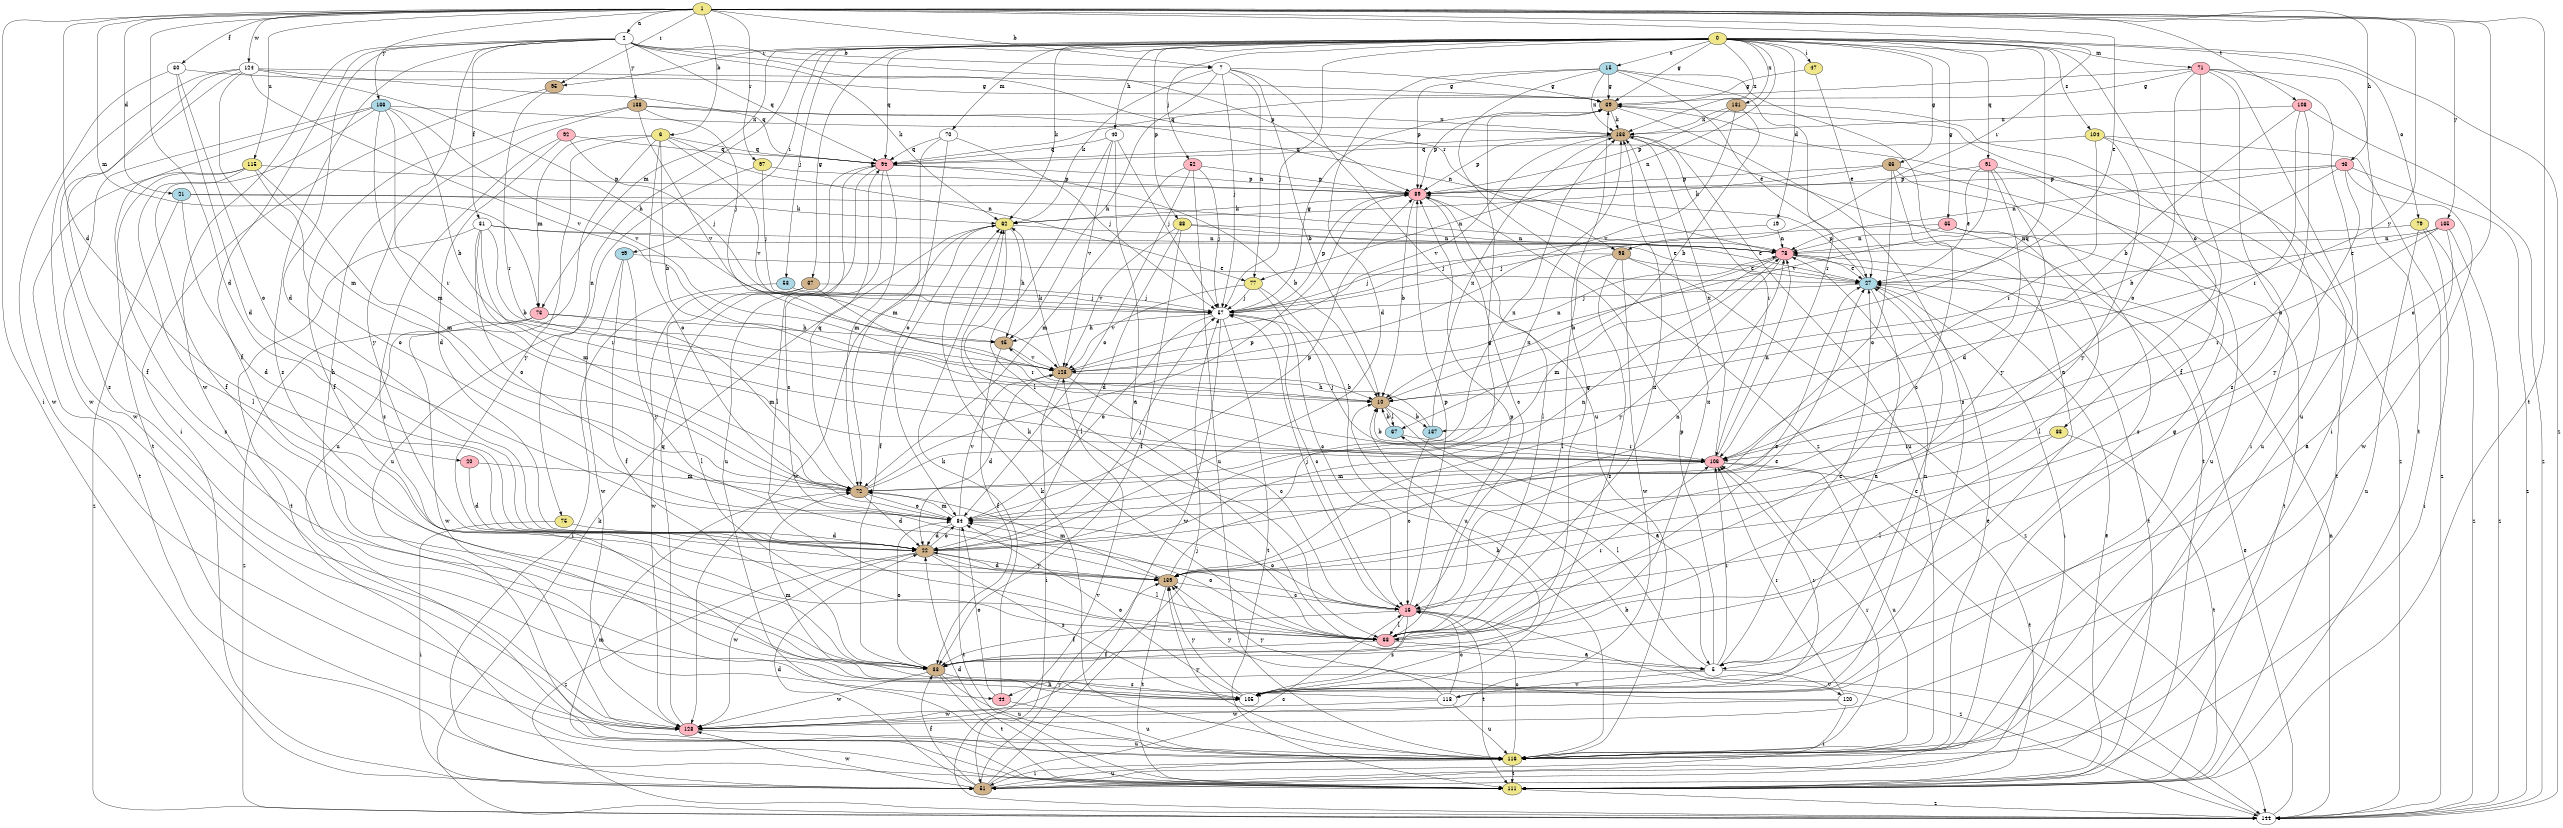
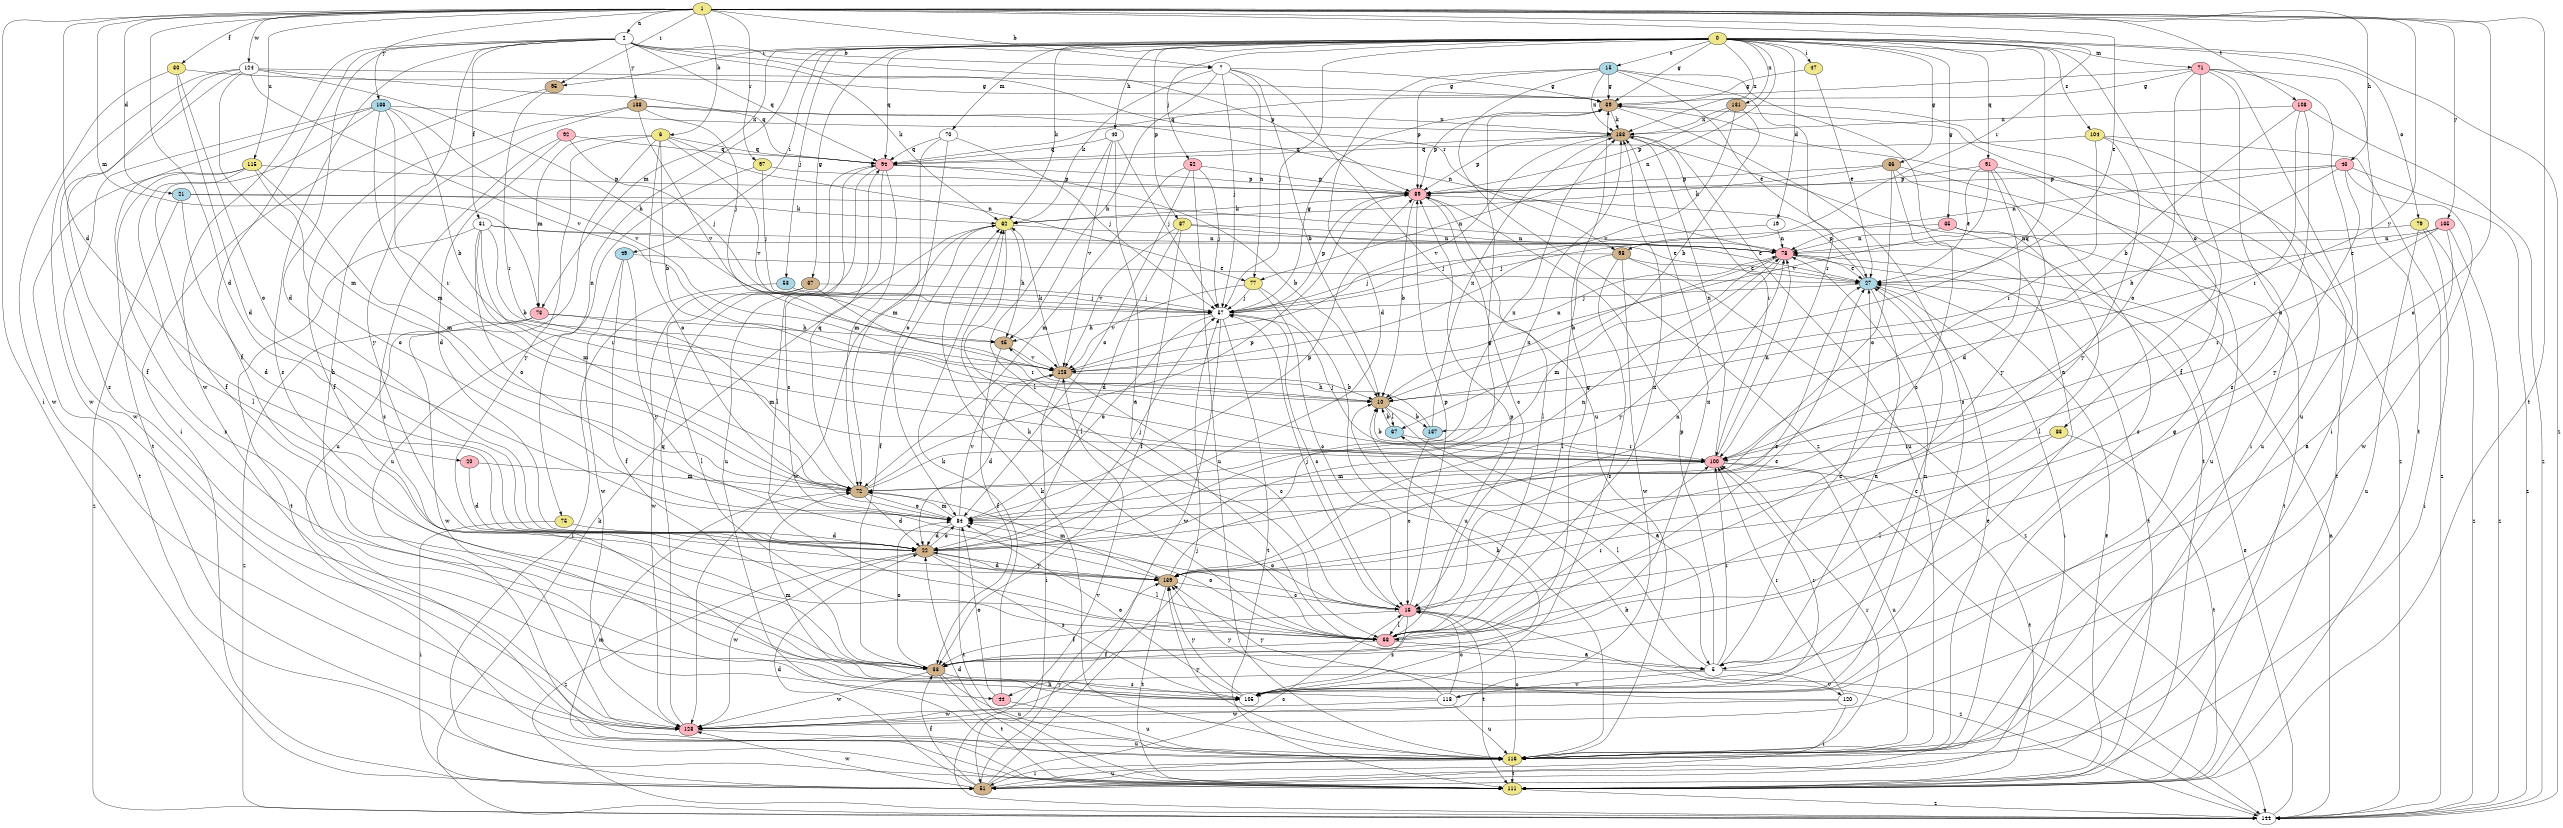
node "30": fillcolor white -> khaki
node "88": label "88" -> "87"
node "106": label "106" -> "100"
